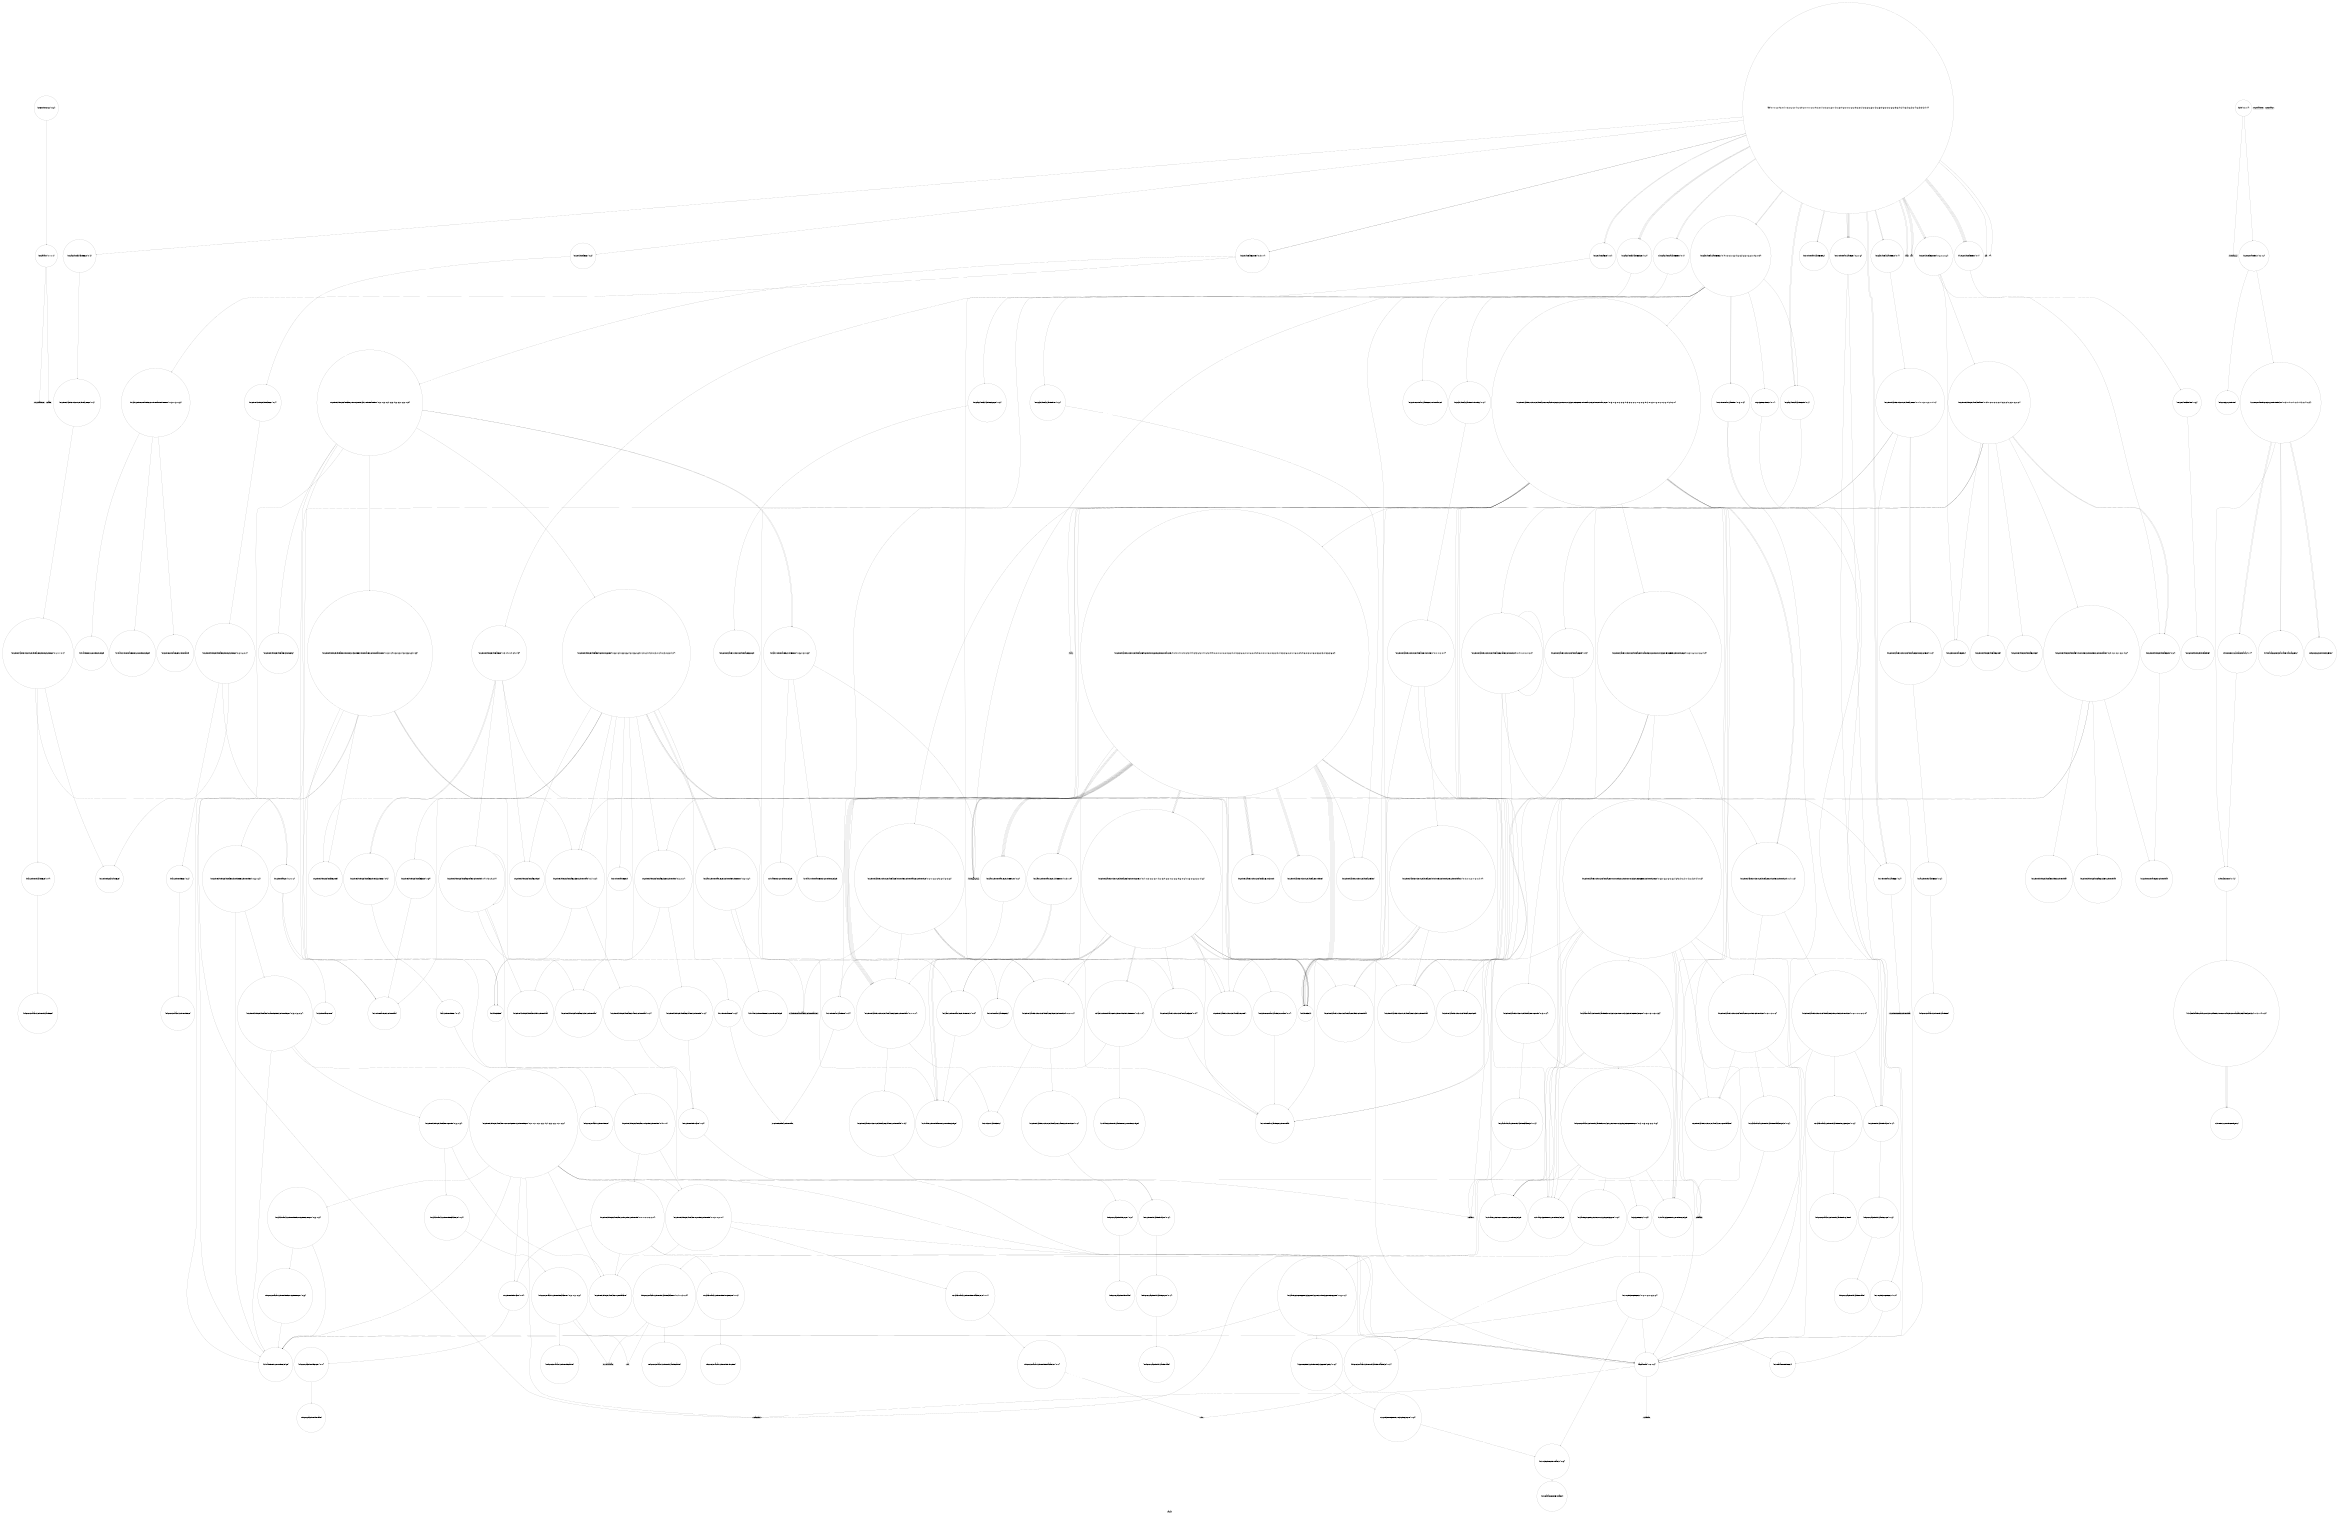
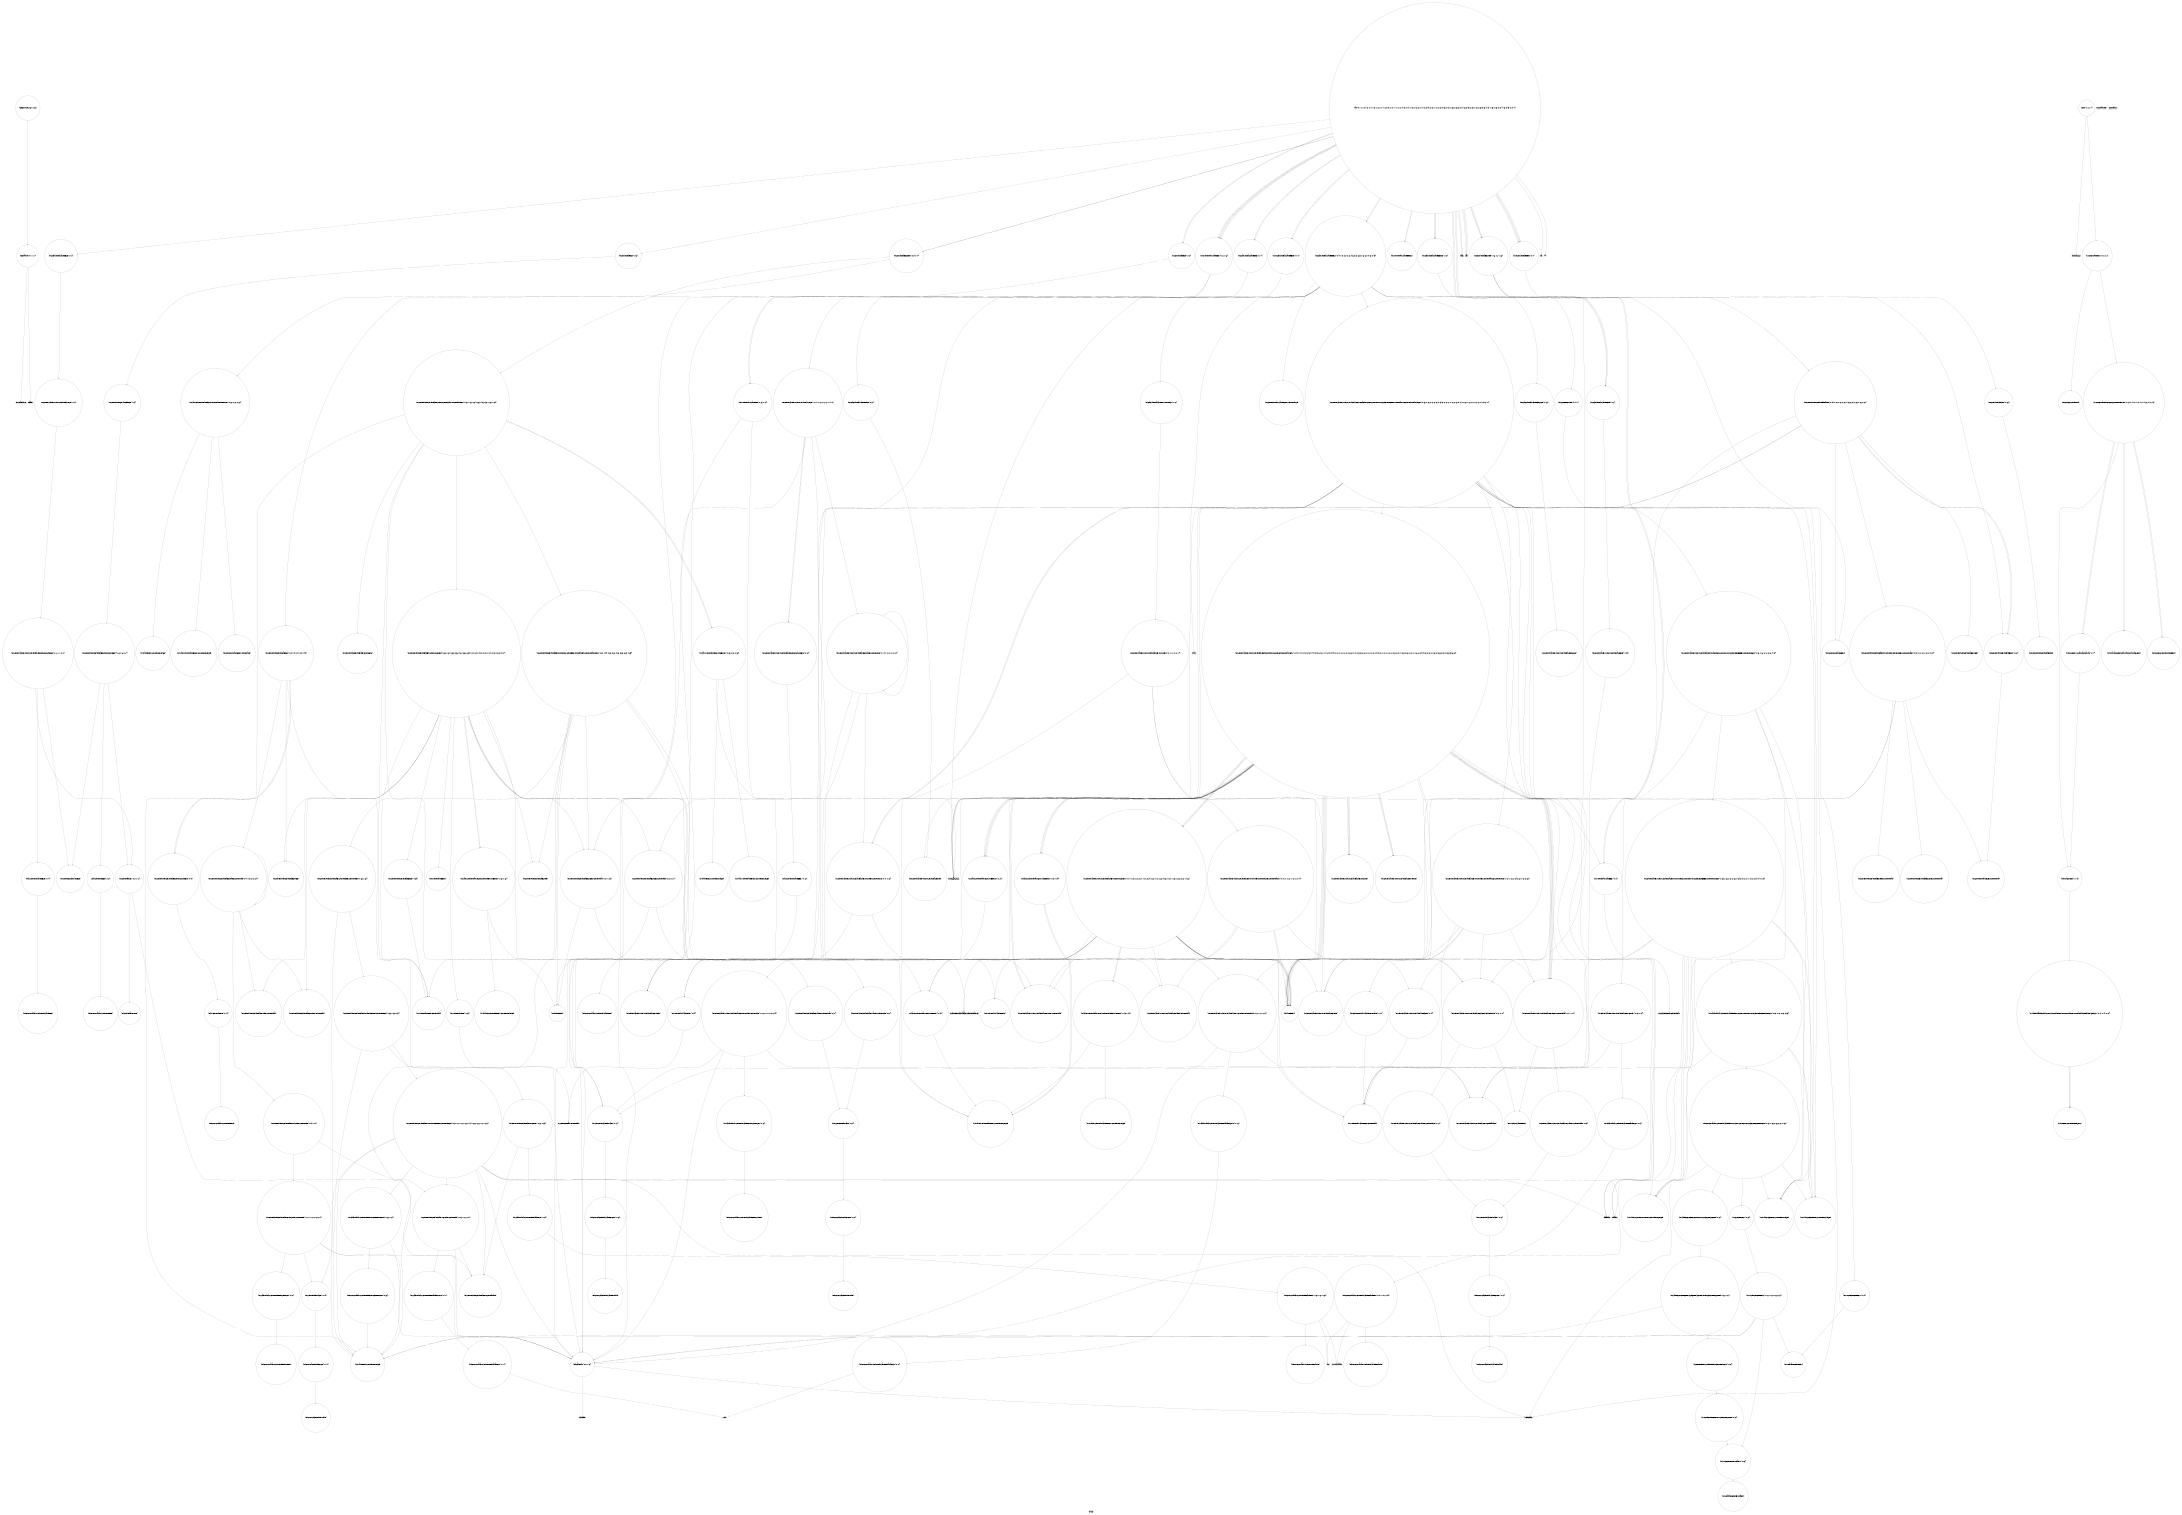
node "{_ZNKSt8_Rb_treeIiiSt9_IdentityIiESt4lessIiESaIiEE6_M_endEv}": removed
